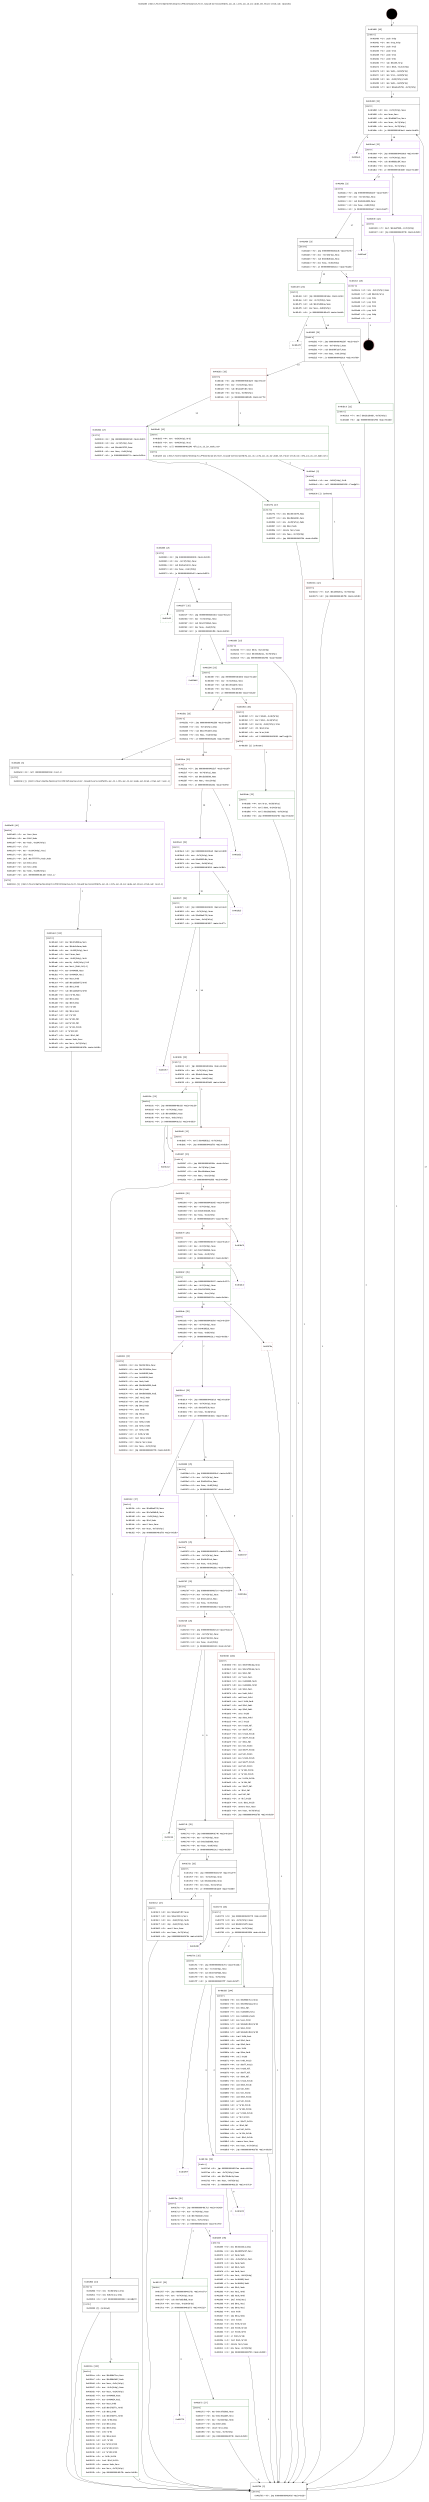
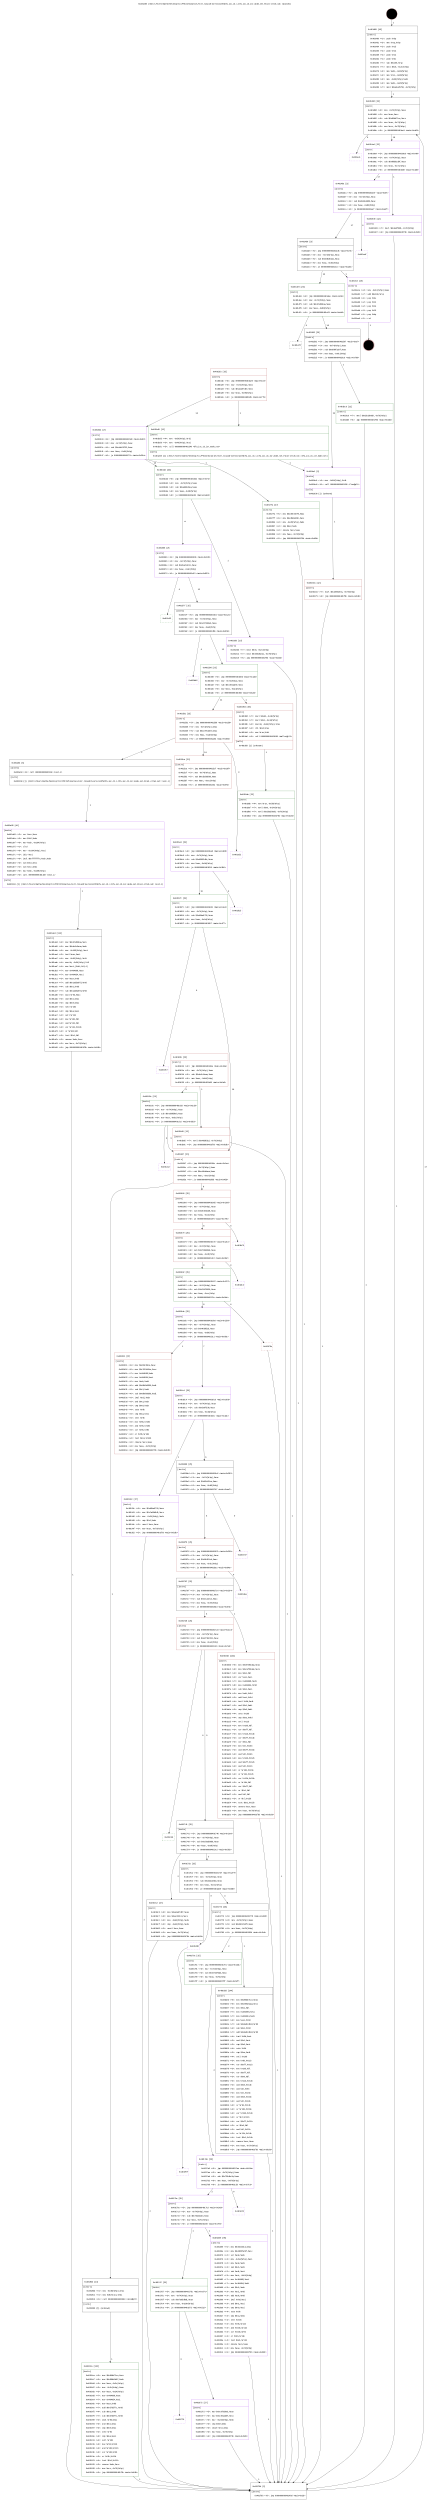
edge "0x401502 [25]" -> "0x40151b [25]": now "0x401502 [25]" -> "0x401be1 [9]"
node "0x40154d [25]": added
edge "0x4015ca [25]" -> "0x4015e3 [25]": removed, label "10"
edge "0x4015ca [25]" -> "0x401e52": now "0x4015b1 [25]" -> "0x401e52"
edge "0x4015fc [25]" -> "0x401615 [25]": now "0x4015fc [25]" -> "0x401647 [25]"
edge "0x40175a [25]" -> "0x4019c2 [27]": now "0x40175a [25]" -> "0x401773 [25]"
edge "0x40178c [25]" -> "0x401f8f": now "0x401d38" -> "0x401f8f"
edge "0x4017a5 [25]" -> "0x401b69 [96]": now "0x4017a5 [25]" -> "0x4017be [25]"
node "0x401972 [27]": color darkgreen -> purple
edge "0x4018bd [13]" -> "0x401f9b [5]": now "0x401b05 [12]" -> "0x401f9b [5]"
